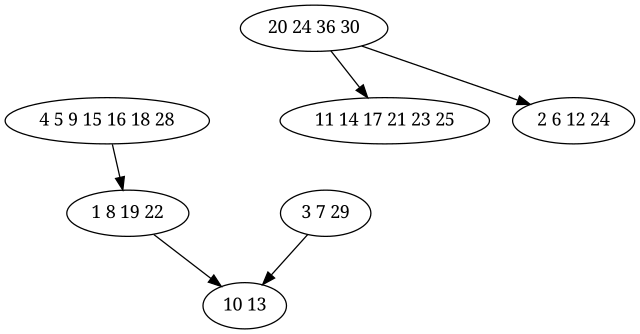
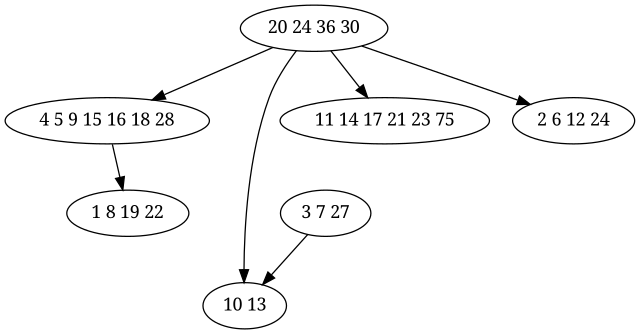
edge "20 24 36 30" -> "4 5 9 15 16 18 28": added
node "11 14 17 21 23 25": label "11 14 17 21 23 25" -> "11 14 17 21 23 75"
node "3 7 29": label "3 7 29" -> "3 7 27"
edge "1 8 19 22" -> "10 13": now "20 24 36 30" -> "10 13"
